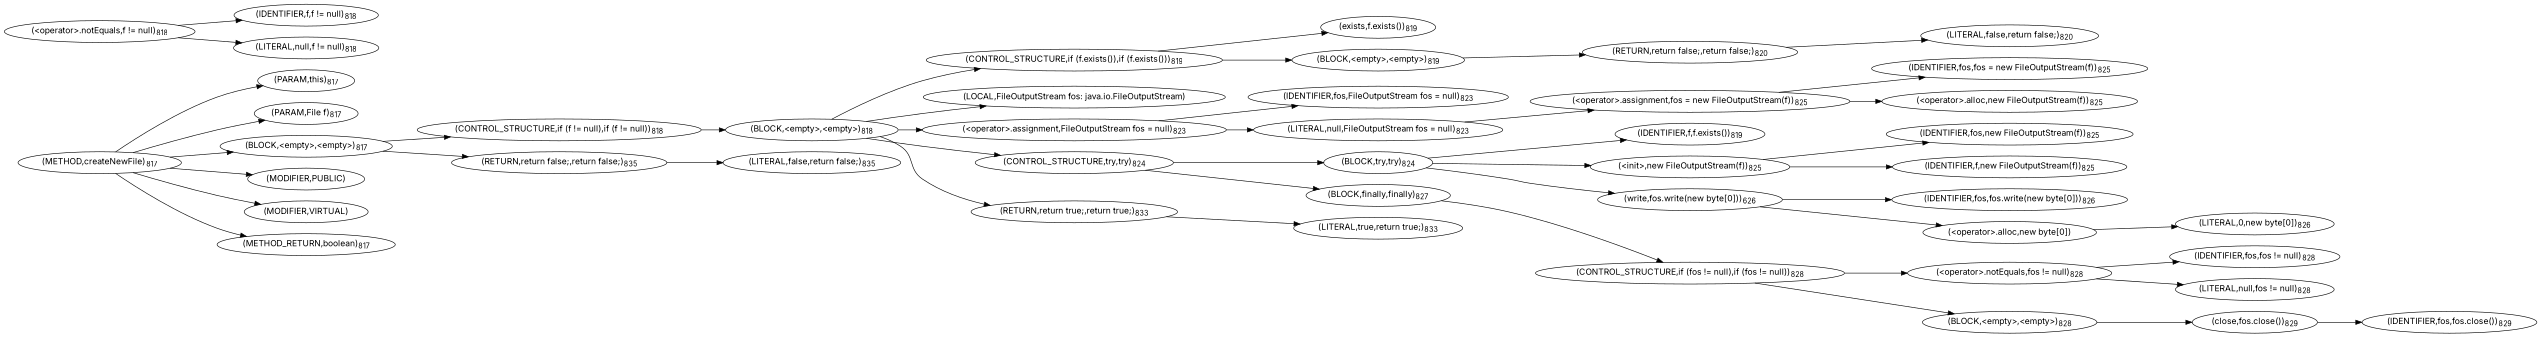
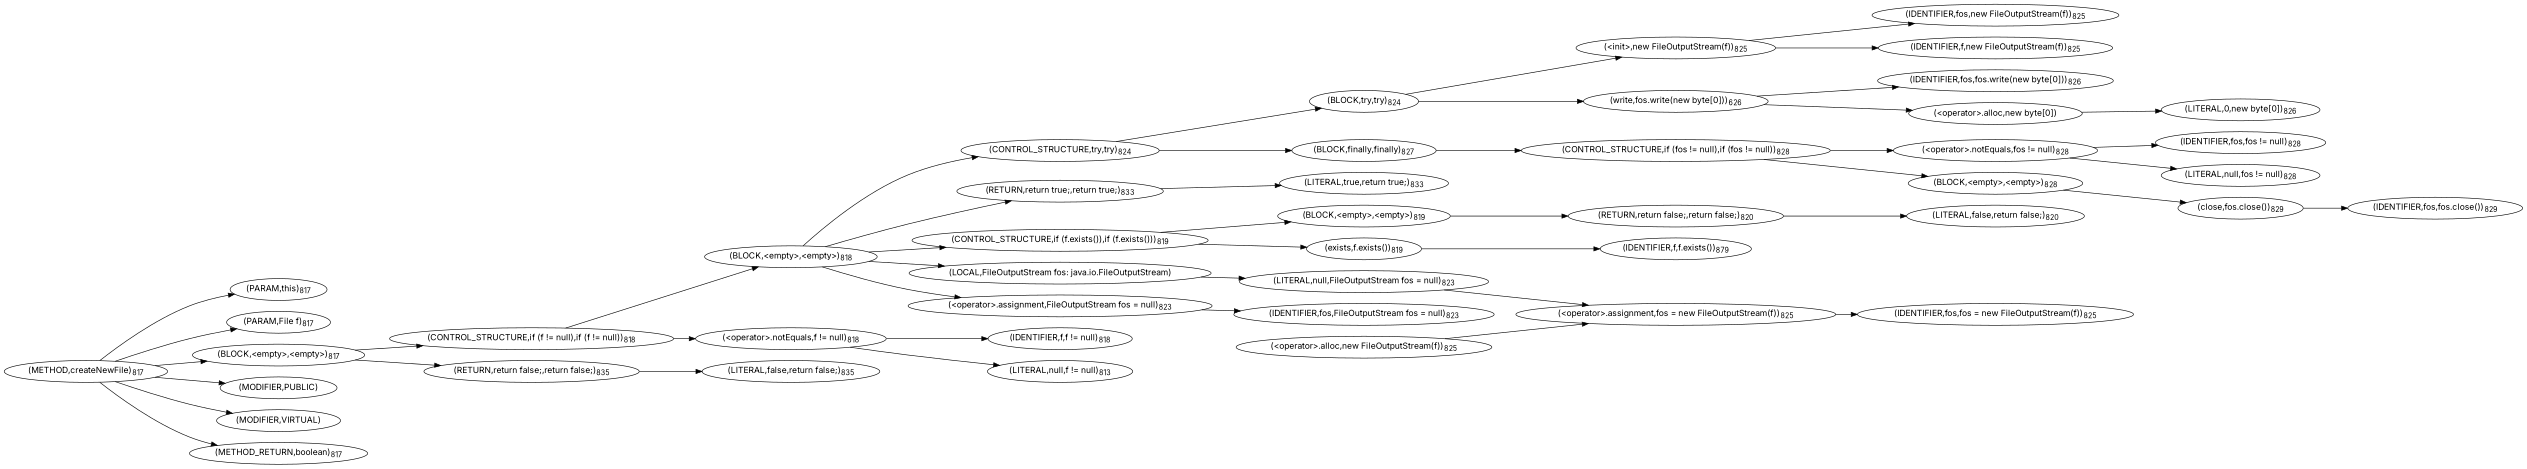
node "(LITERAL,null,f != null)": text "818" -> "813"
edge "(<operator>.assignment,fos = new FileOutputStream(f))" -> "(<operator>.alloc,new FileOutputStream(f))": reversed
edge "(<operator>.assignment,FileOutputStream fos = null)" -> "(LITERAL,null,FileOutputStream fos = null)": now "(LOCAL,FileOutputStream fos: java.io.FileOutputStream)" -> "(LITERAL,null,FileOutputStream fos = null)"
node "(IDENTIFIER,f,f.exists())": text "819" -> "879"
edge "(BLOCK,try,try)" -> "(IDENTIFIER,f,f.exists())": now "(exists,f.exists())" -> "(IDENTIFIER,f,f.exists())"
edge "(CONTROL_STRUCTURE,if (f != null),if (f != null))" -> "(<operator>.notEquals,f != null)": added
